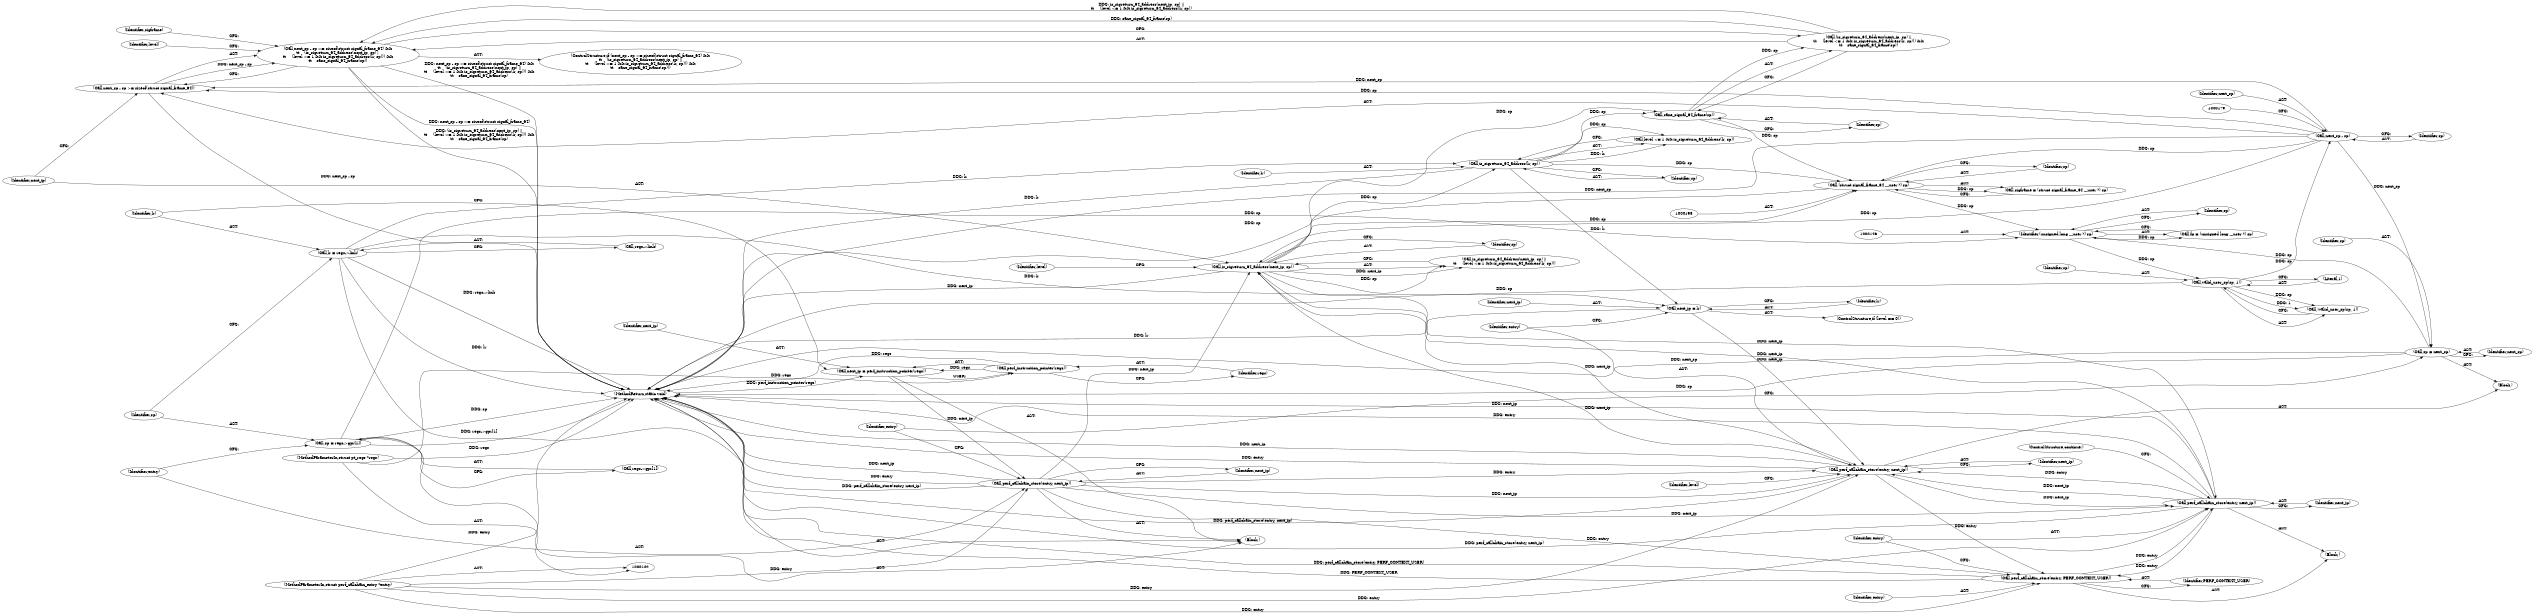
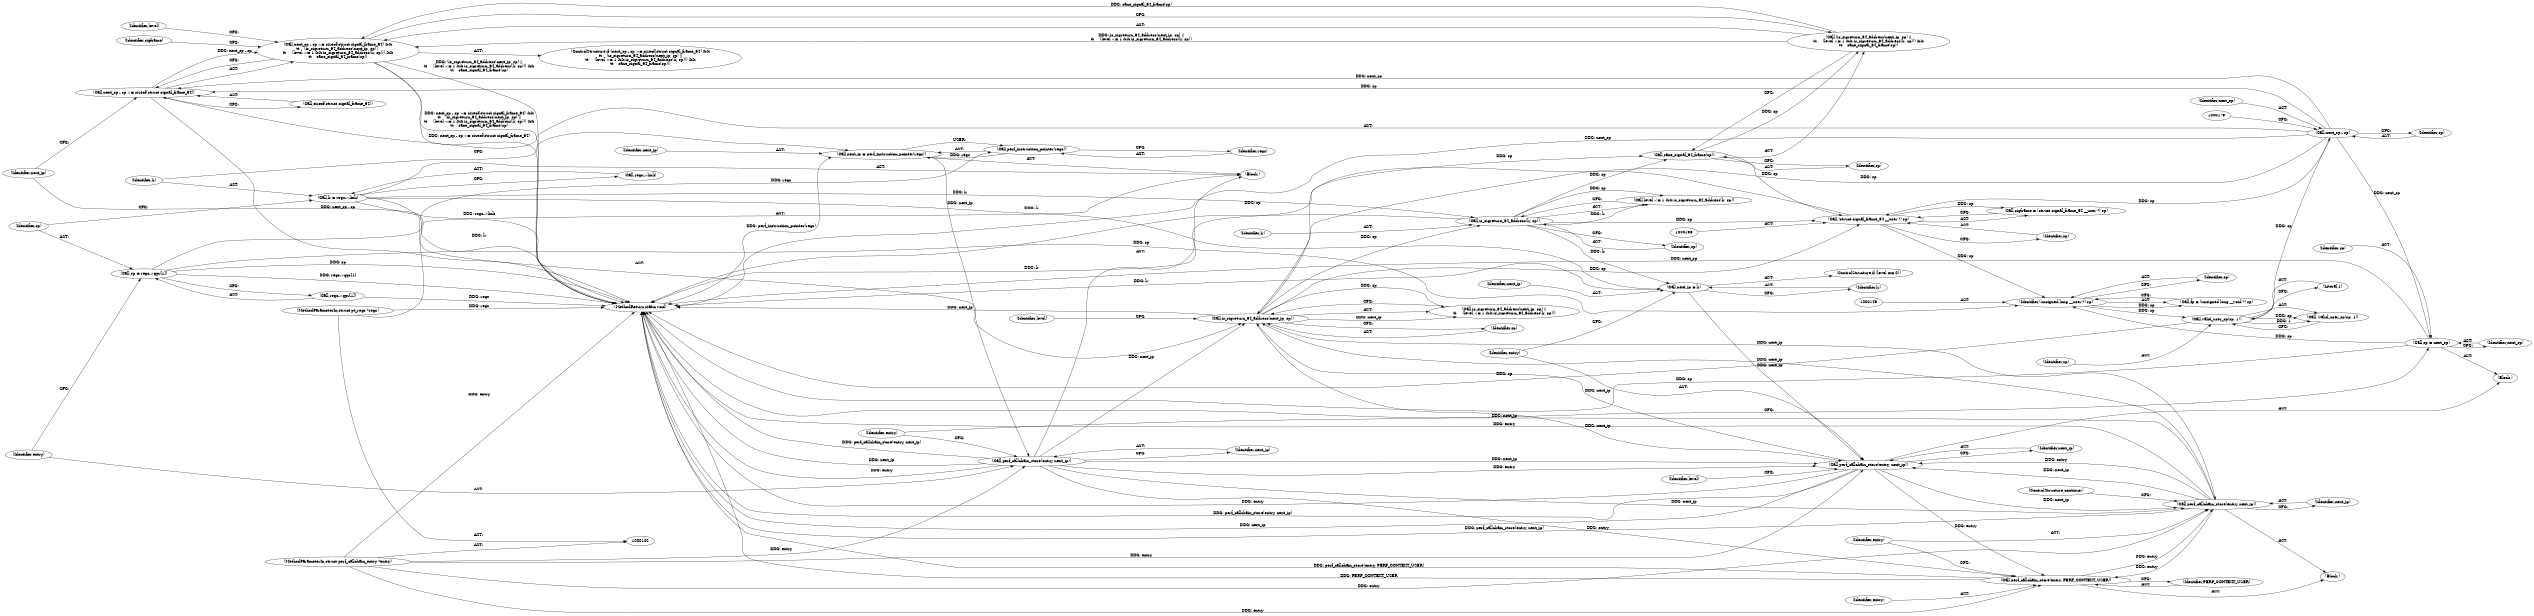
node "(Call,sizeof(struct signal_frame_64))": added
node "(Call,fp = (unsigned long __user *) sp)": label "(Call,fp = (unsigned long __user *) sp)" -> "(Call,fp = (unsigned long __void *) sp)"
edge "(Call,perf_instruction_pointer(regs))" -> "(MethodReturn,static void)": now "(Call,regs->gpr[1])" -> "(MethodReturn,static void)"
